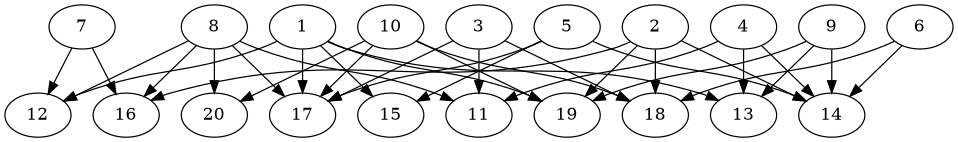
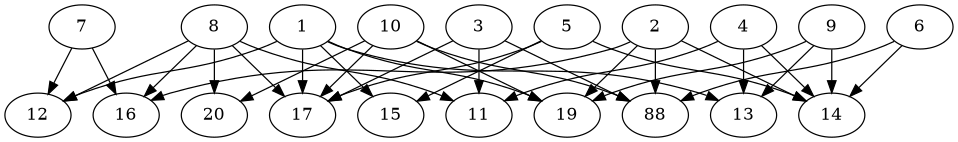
node "18": label "18" -> "88"
